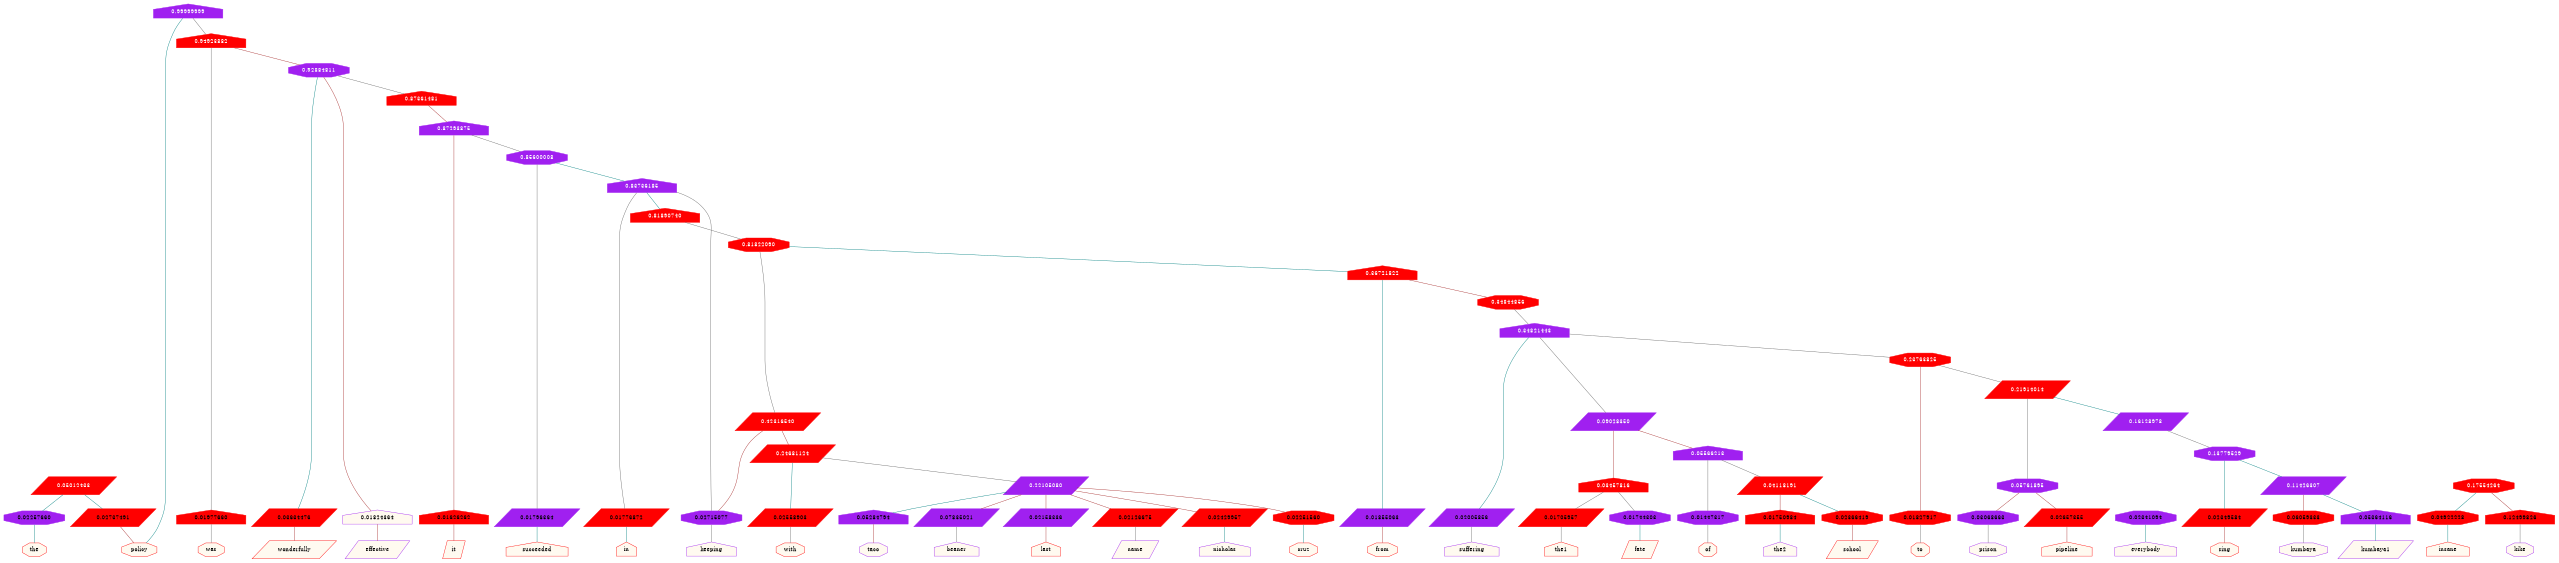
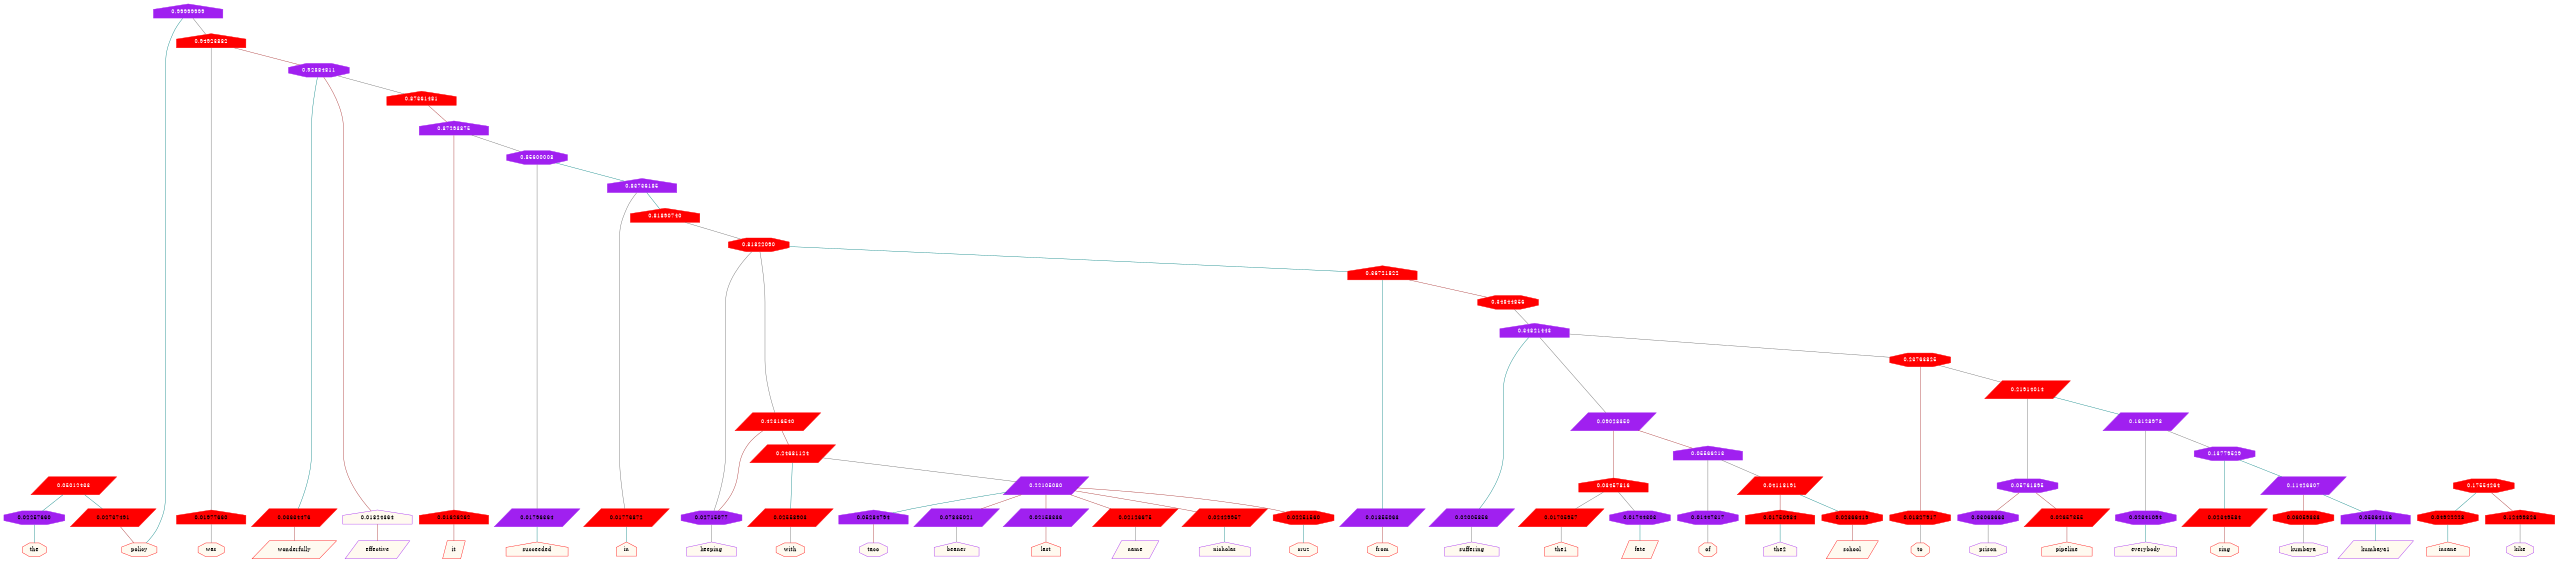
edge "0.83736185" -- "0.02715077": now "0.81822090" -- "0.02715077"
edge "0.16128978" -- "0.02341094": added
